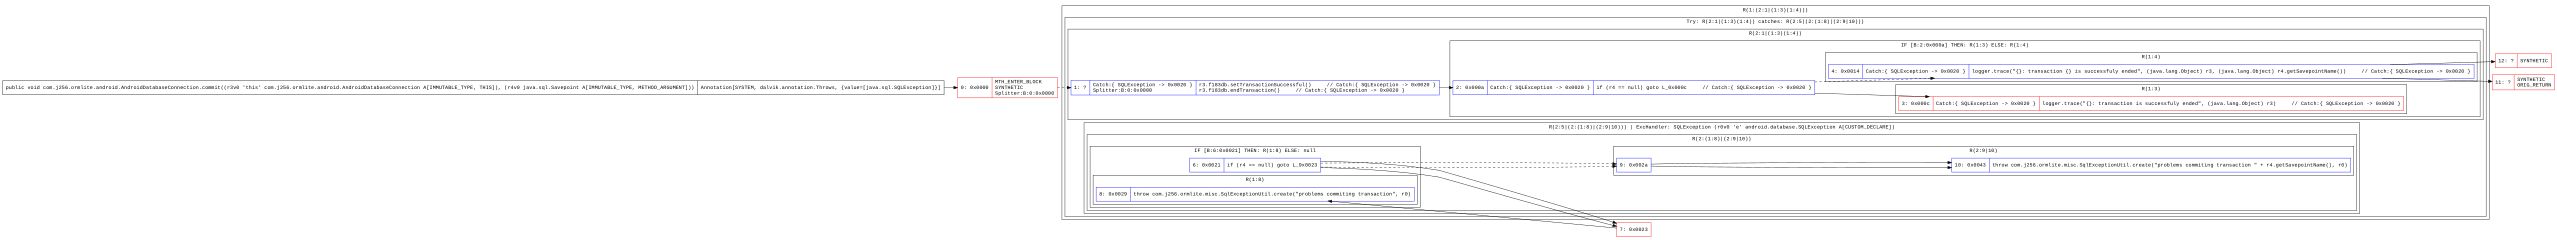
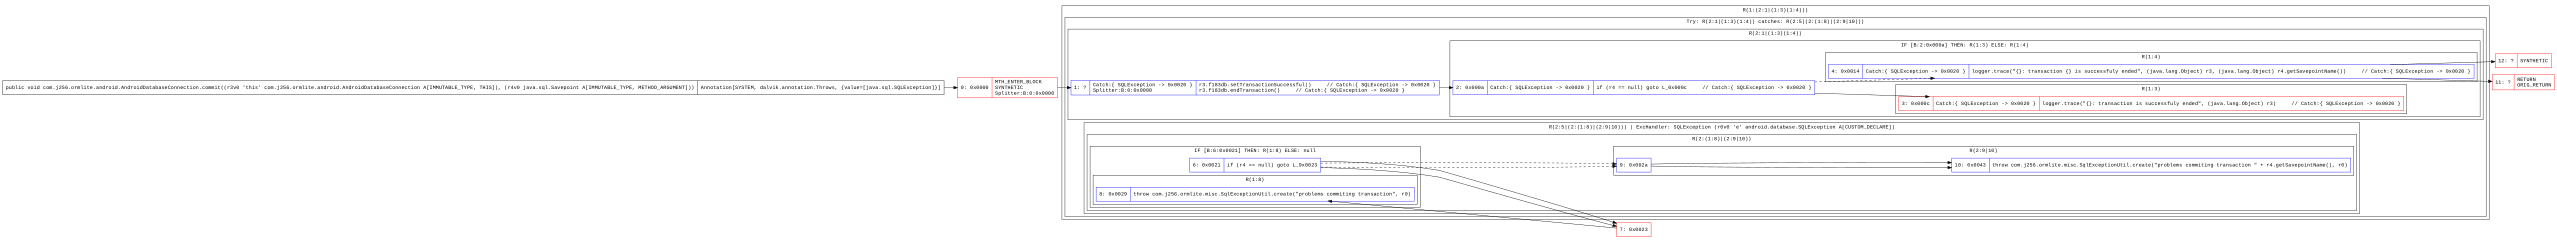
node "11: ?": text "SYNTHETIC" -> "RETURN"
edge "0: 0x0000" -> "1: ?": style dashed -> solid
